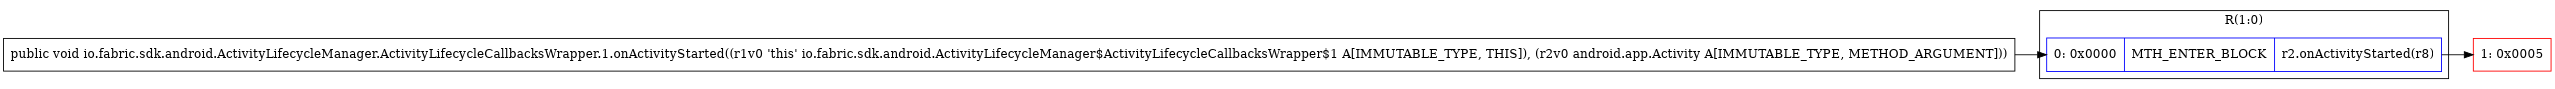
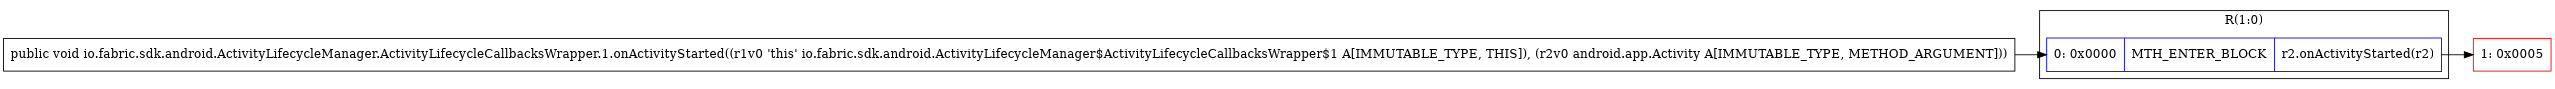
node "0: 0x0000": text "r2.onActivityStarted(r8)" -> "r2.onActivityStarted(r2)"
